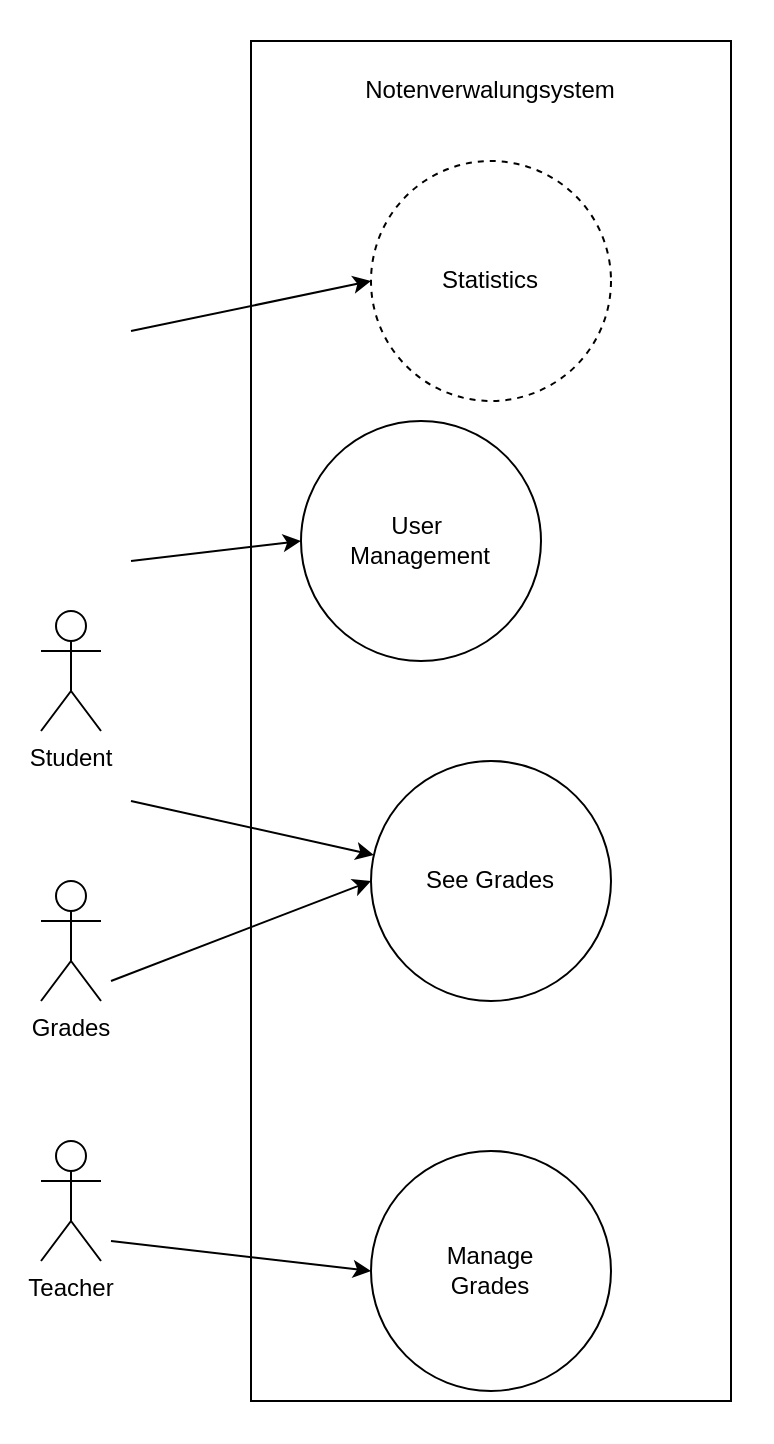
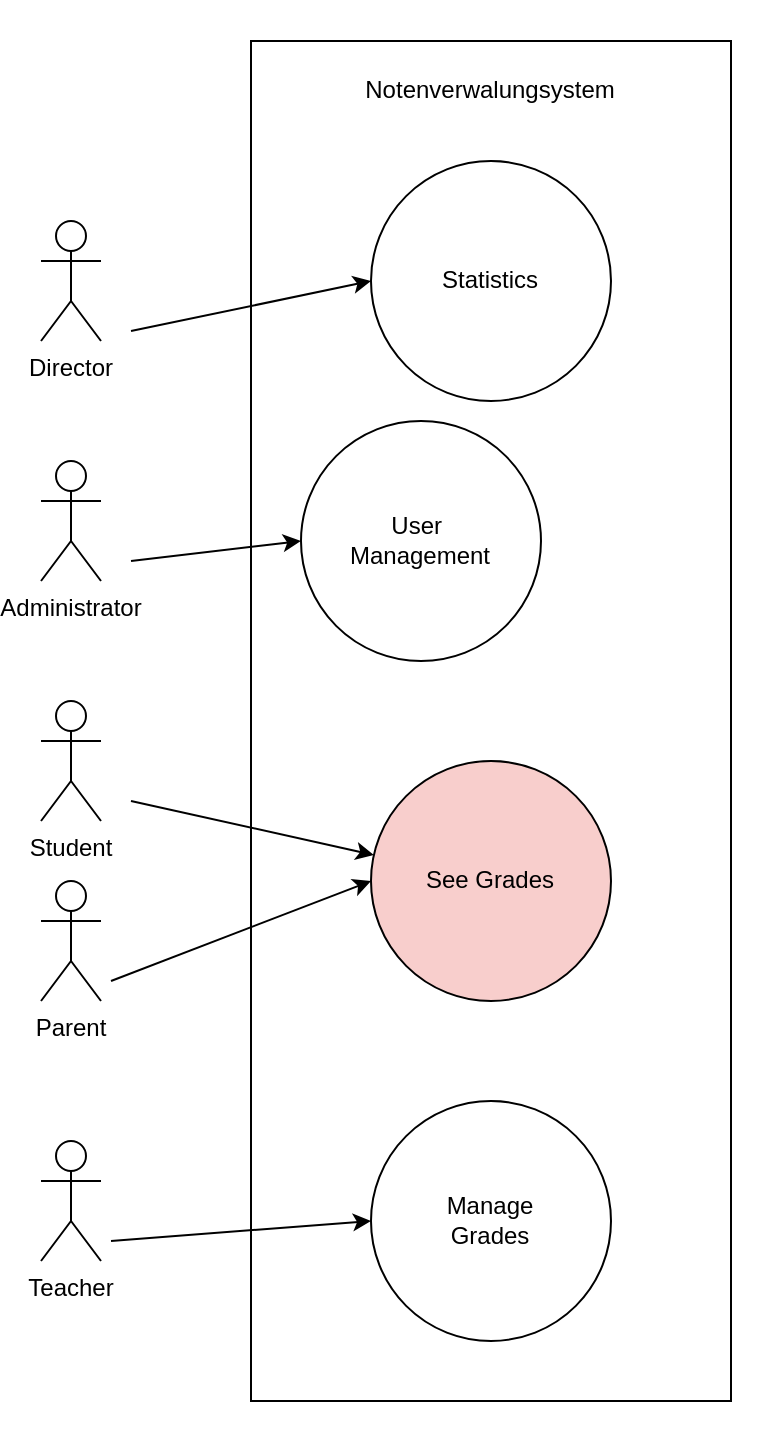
node "Director": added
node "Statistics": style dashed -> solid
node "Administrator": added
node "Student": moved (71, 671) -> (71, 761)
node "See Grades": fillcolor #ffffff -> #f8cecc
node "Grades": label "Grades" -> "Parent"
node "Manage Grades": moved (491, 1271) -> (491, 1221)
